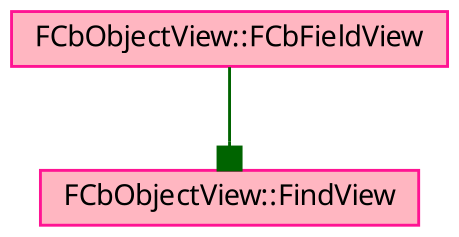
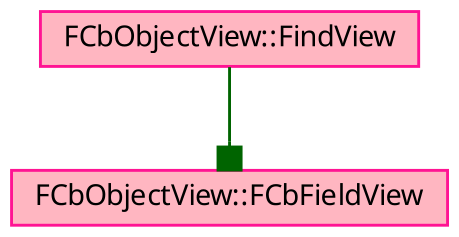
edge "FCbObjectView::FCbFieldView" -> "FCbObjectView::FindView": reversed
